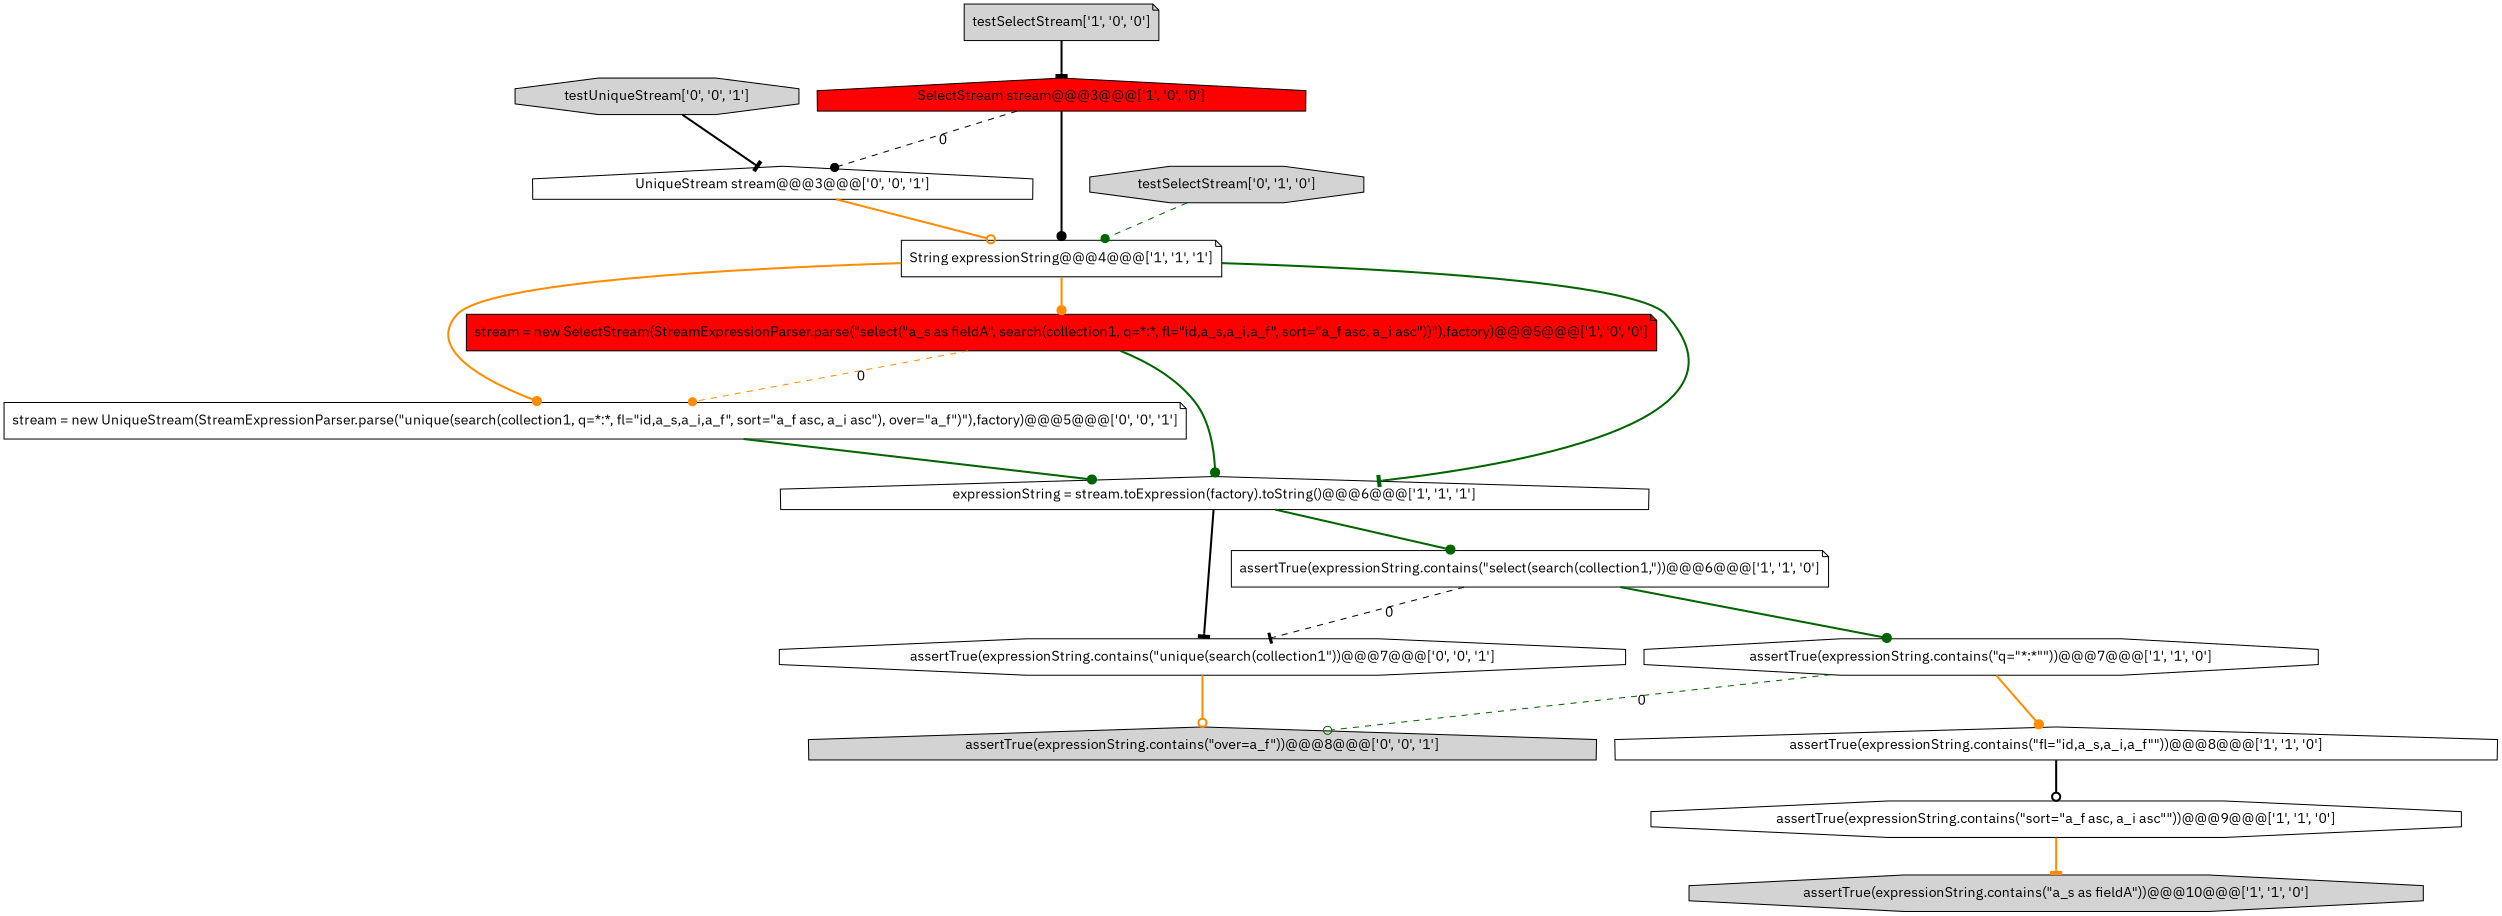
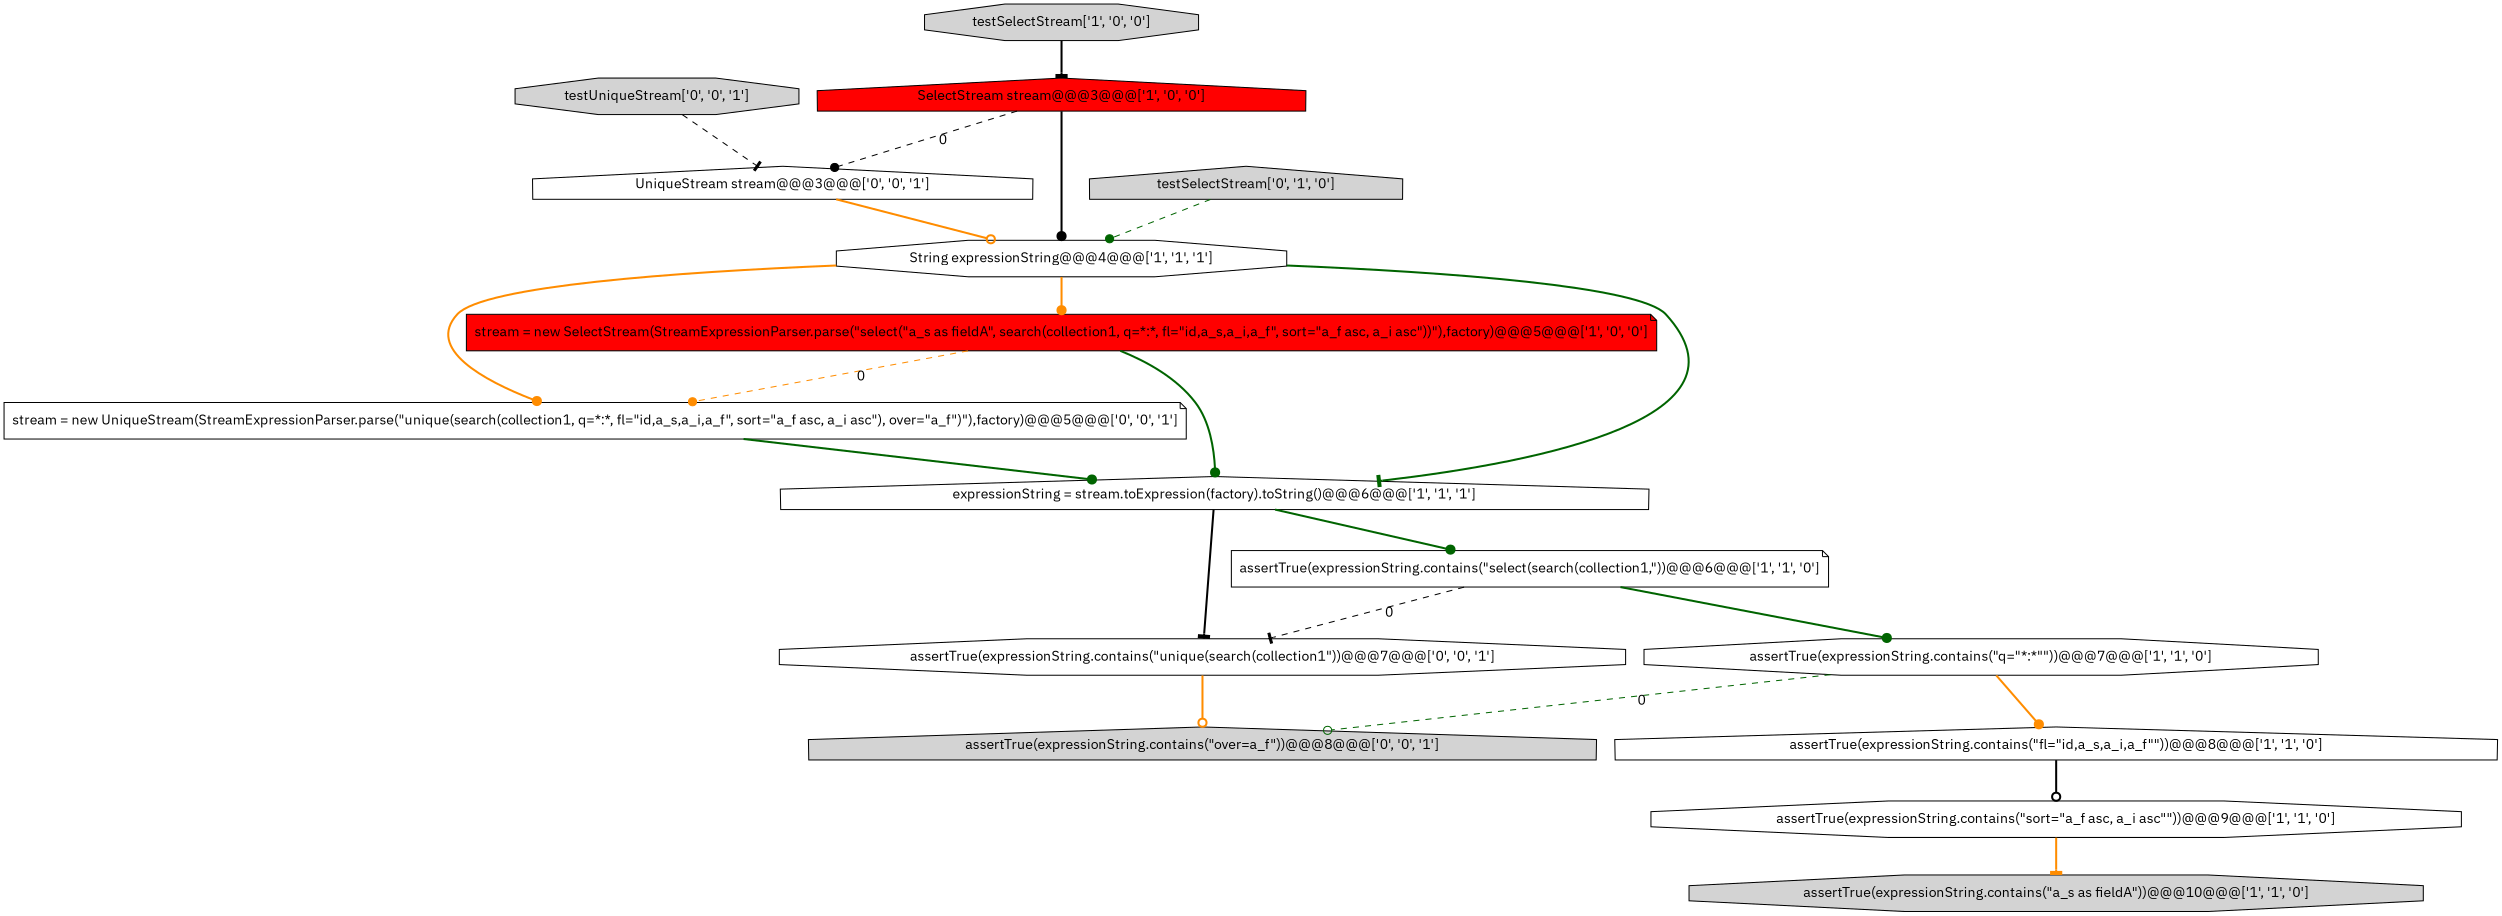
node "testSelectStream['1', '0', '0']": shape note -> octagon
edge "testUniqueStream['0', '0', '1']" -> "UniqueStream stream@@@3@@@['0', '0', '1']": style bold -> dashed
node "testSelectStream['0', '1', '0']": shape octagon -> house
node "String expressionString@@@4@@@['1', '1', '1']": shape note -> octagon
